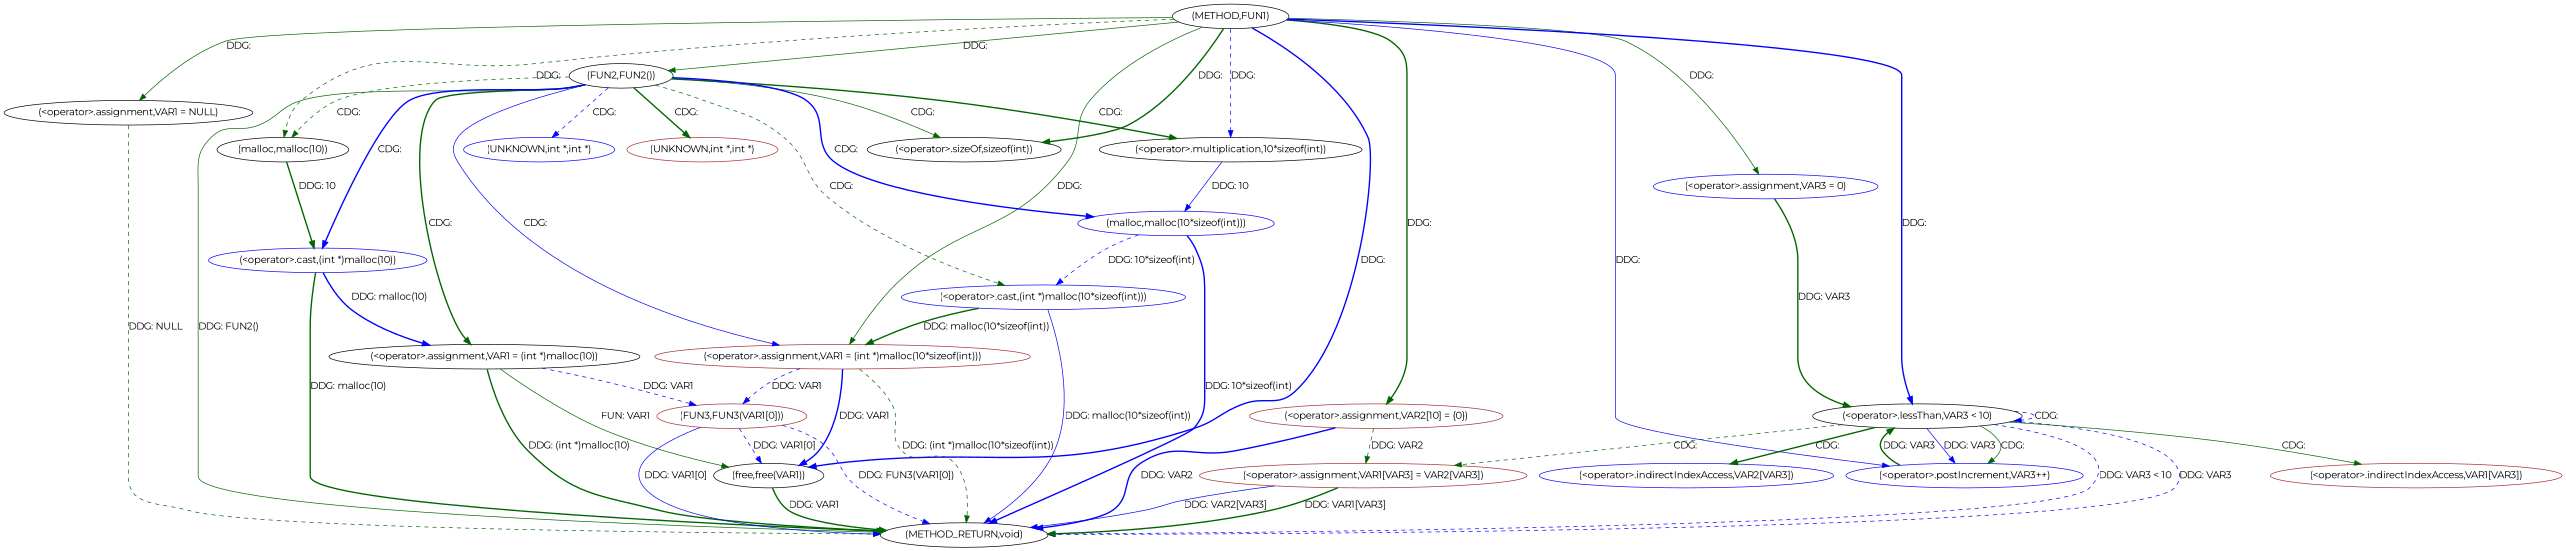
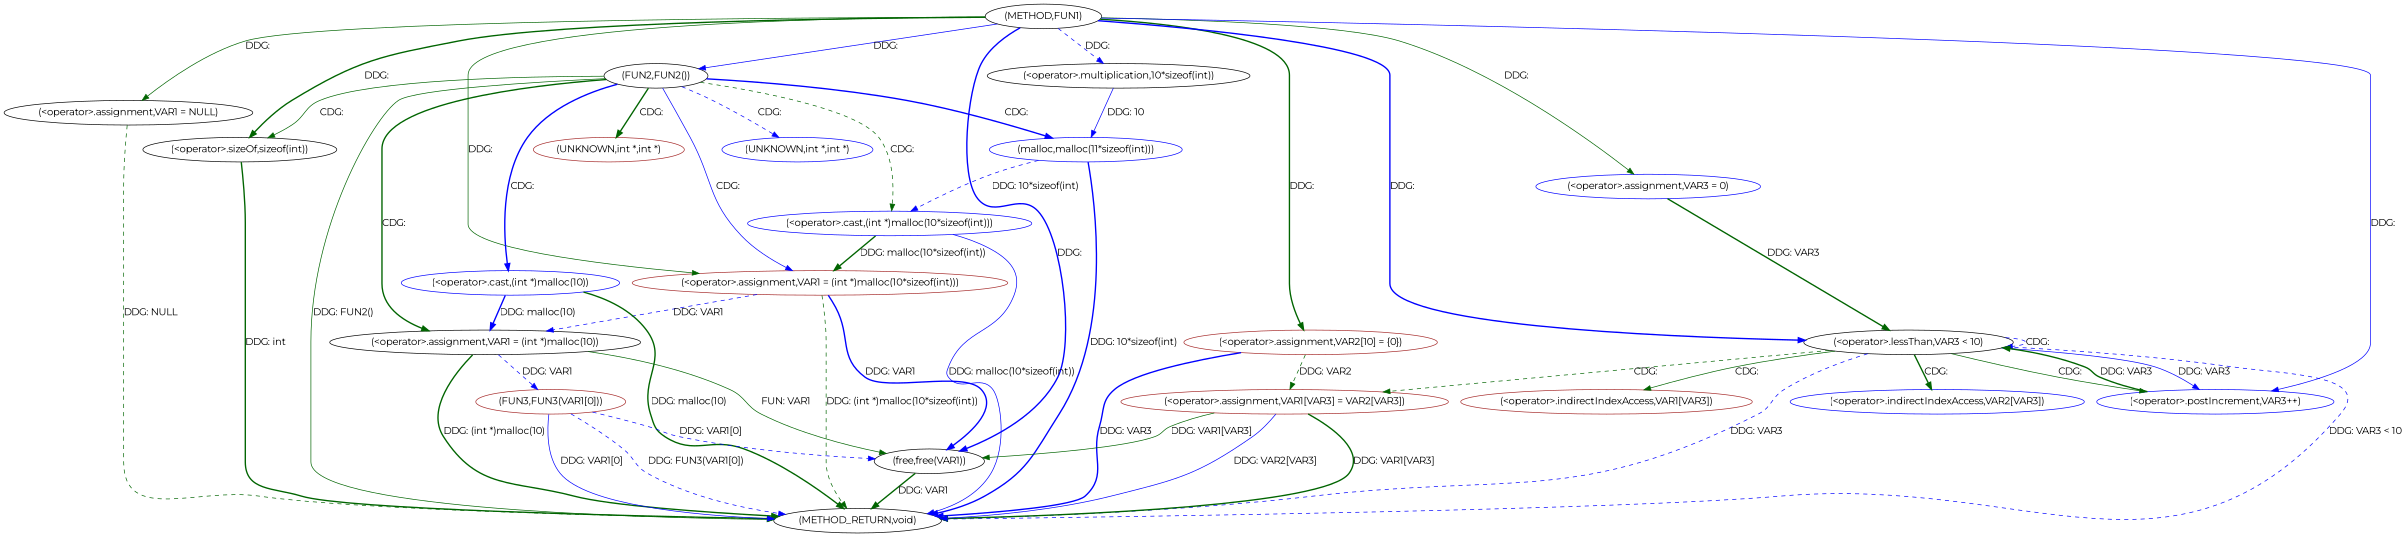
edge "(METHOD,FUN1)" -> "(FUN2,FUN2())": color darkgreen -> blue
edge "(FUN2,FUN2())" -> "(<operator>.multiplication,10*sizeof(int))": removed, label "CDG:"
node "(malloc,malloc(10))": removed
node "(malloc,malloc(10*sizeof(int)))": label "(malloc,malloc(10*sizeof(int)))" -> "(malloc,malloc(11*sizeof(int)))"
edge "(<operator>.assignment,VAR1 = (int *)malloc(10*sizeof(int)))" -> "(FUN3,FUN3(VAR1[0]))": now "(<operator>.assignment,VAR1 = (int *)malloc(10*sizeof(int)))" -> "(<operator>.assignment,VAR1 = (int *)malloc(10))"
edge "(<operator>.assignment,VAR1[VAR3] = VAR2[VAR3])" -> "(free,free(VAR1))": added, label "DDG: VAR1[VAR3]"
edge "(<operator>.assignment,VAR2[10] = {0})" -> "(METHOD_RETURN,void)": label "DDG: VAR2" -> "DDG: VAR3"
edge "(<operator>.sizeOf,sizeof(int))" -> "(METHOD_RETURN,void)": added, label "DDG: int"
